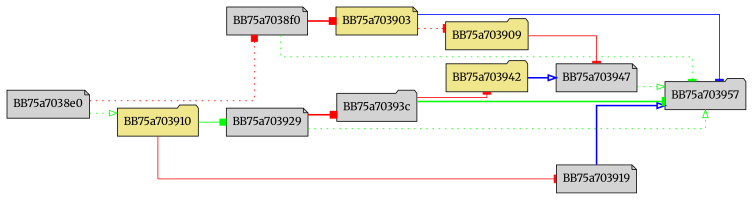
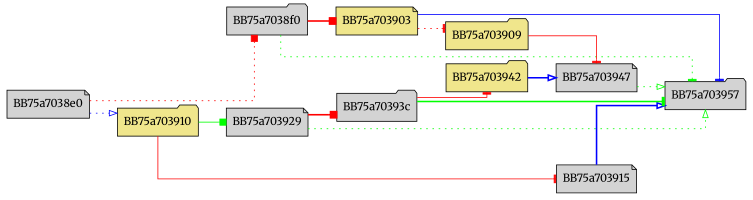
node "BB75a7038f0": shape note -> folder
edge "BB75a7038e0" -> "BB75a703910": color green -> blue
node "BB75a703919": label "BB75a703919" -> "BB75a703915"
